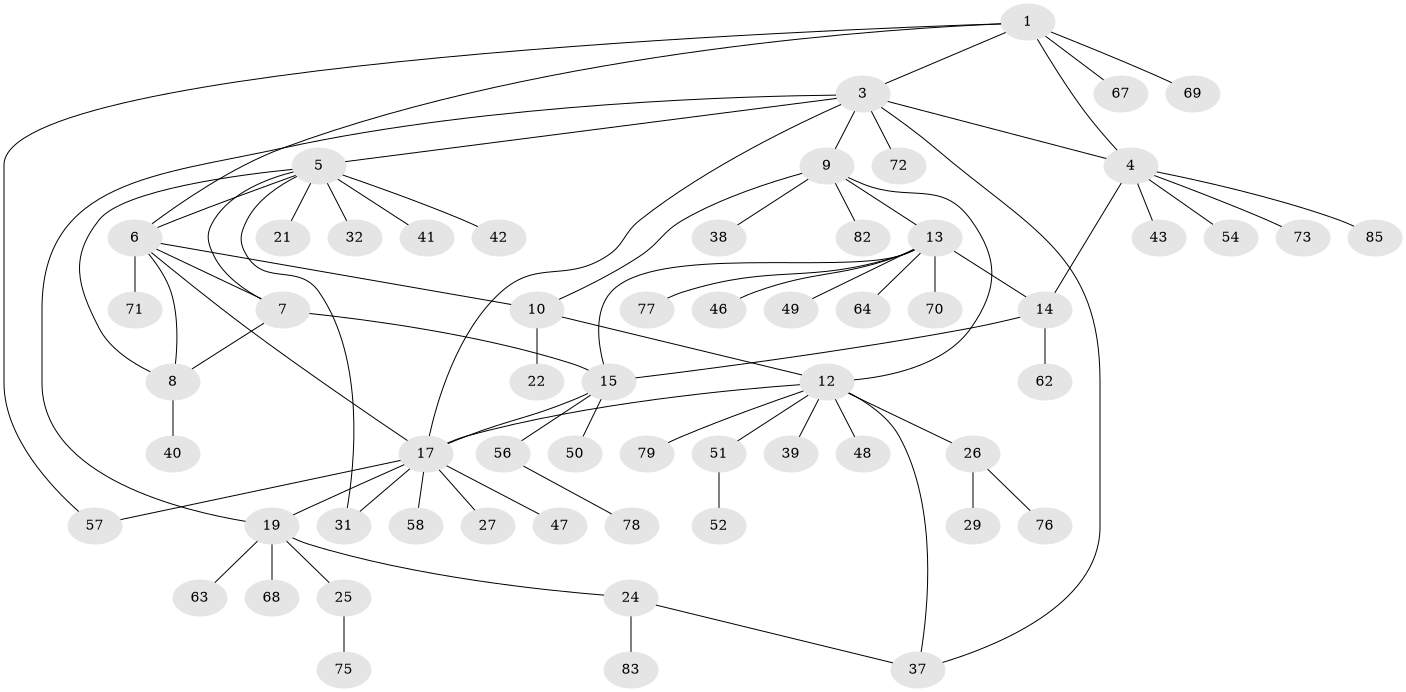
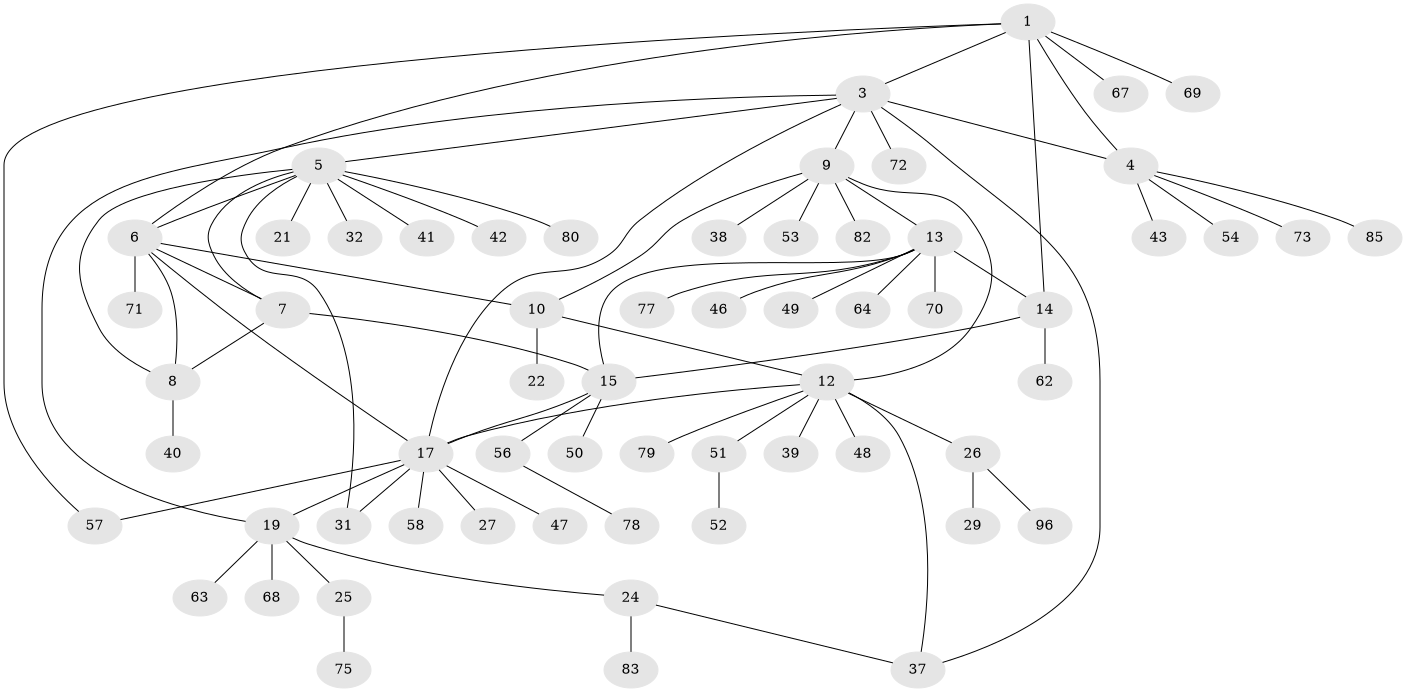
node "80": added
node "53": added
edge "4" -- "14": now "1" -- "14"
node "76": label "76" -> "96"
